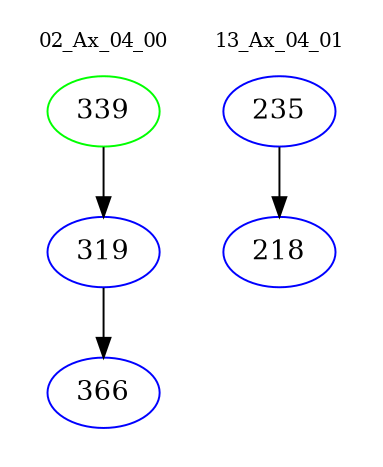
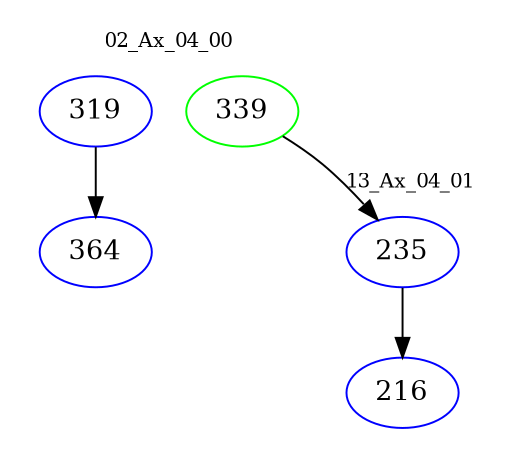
edge "339" -> "319": now "339" -> "235"
node "218": label "218" -> "216"
node "366": label "366" -> "364"
